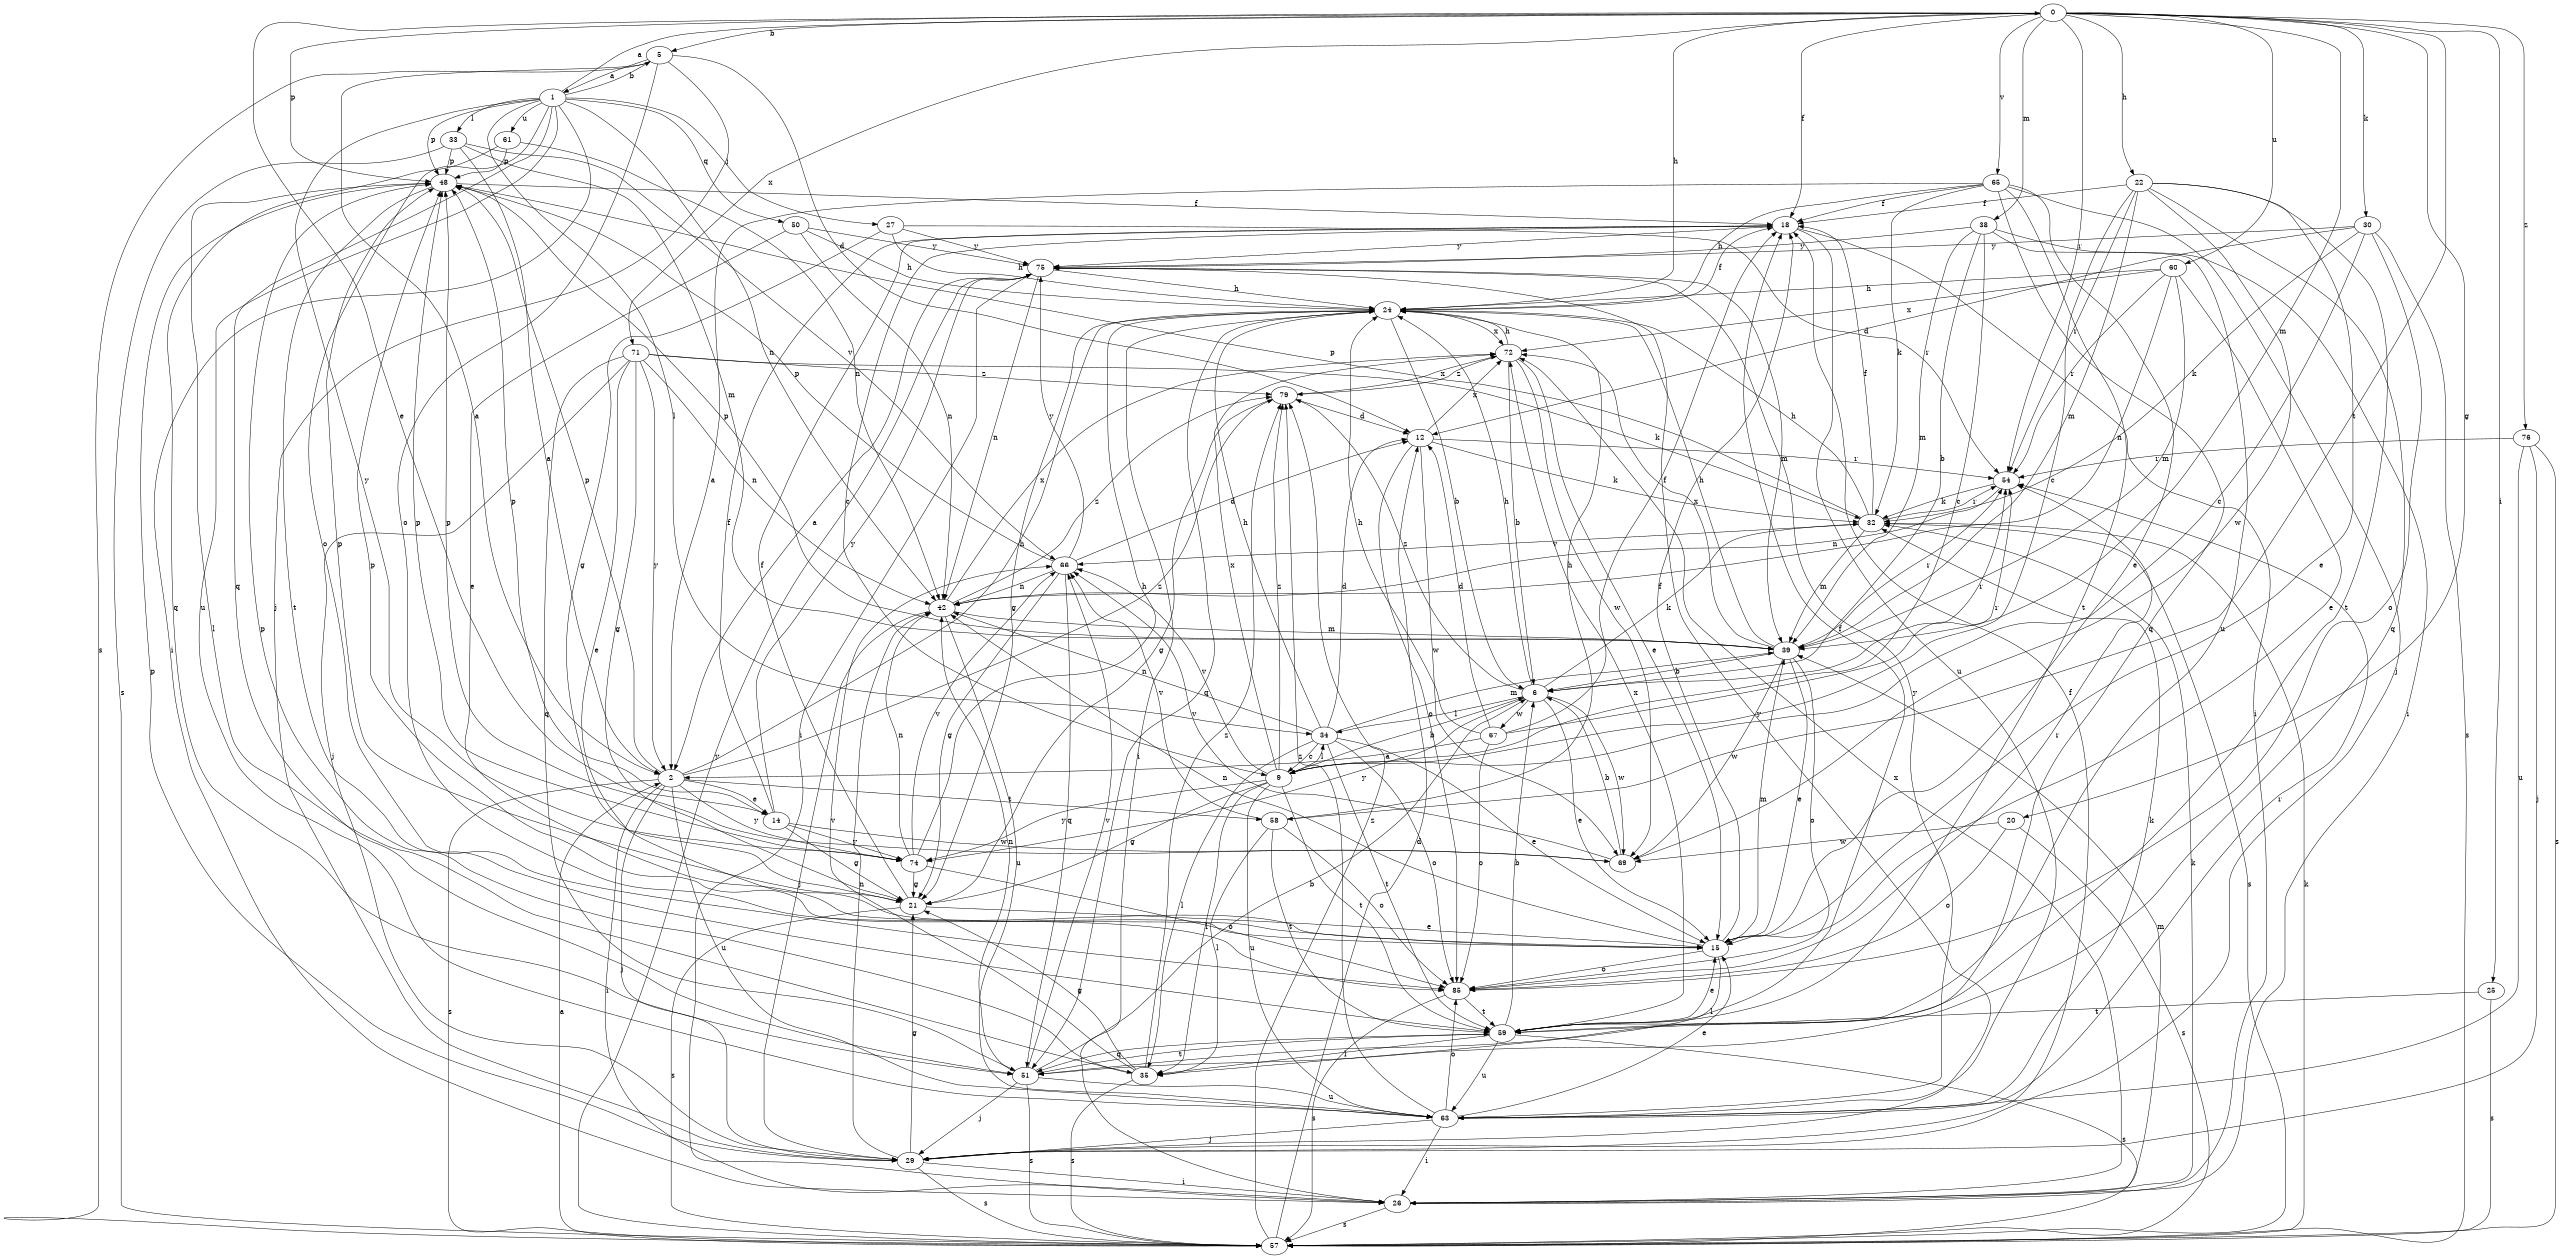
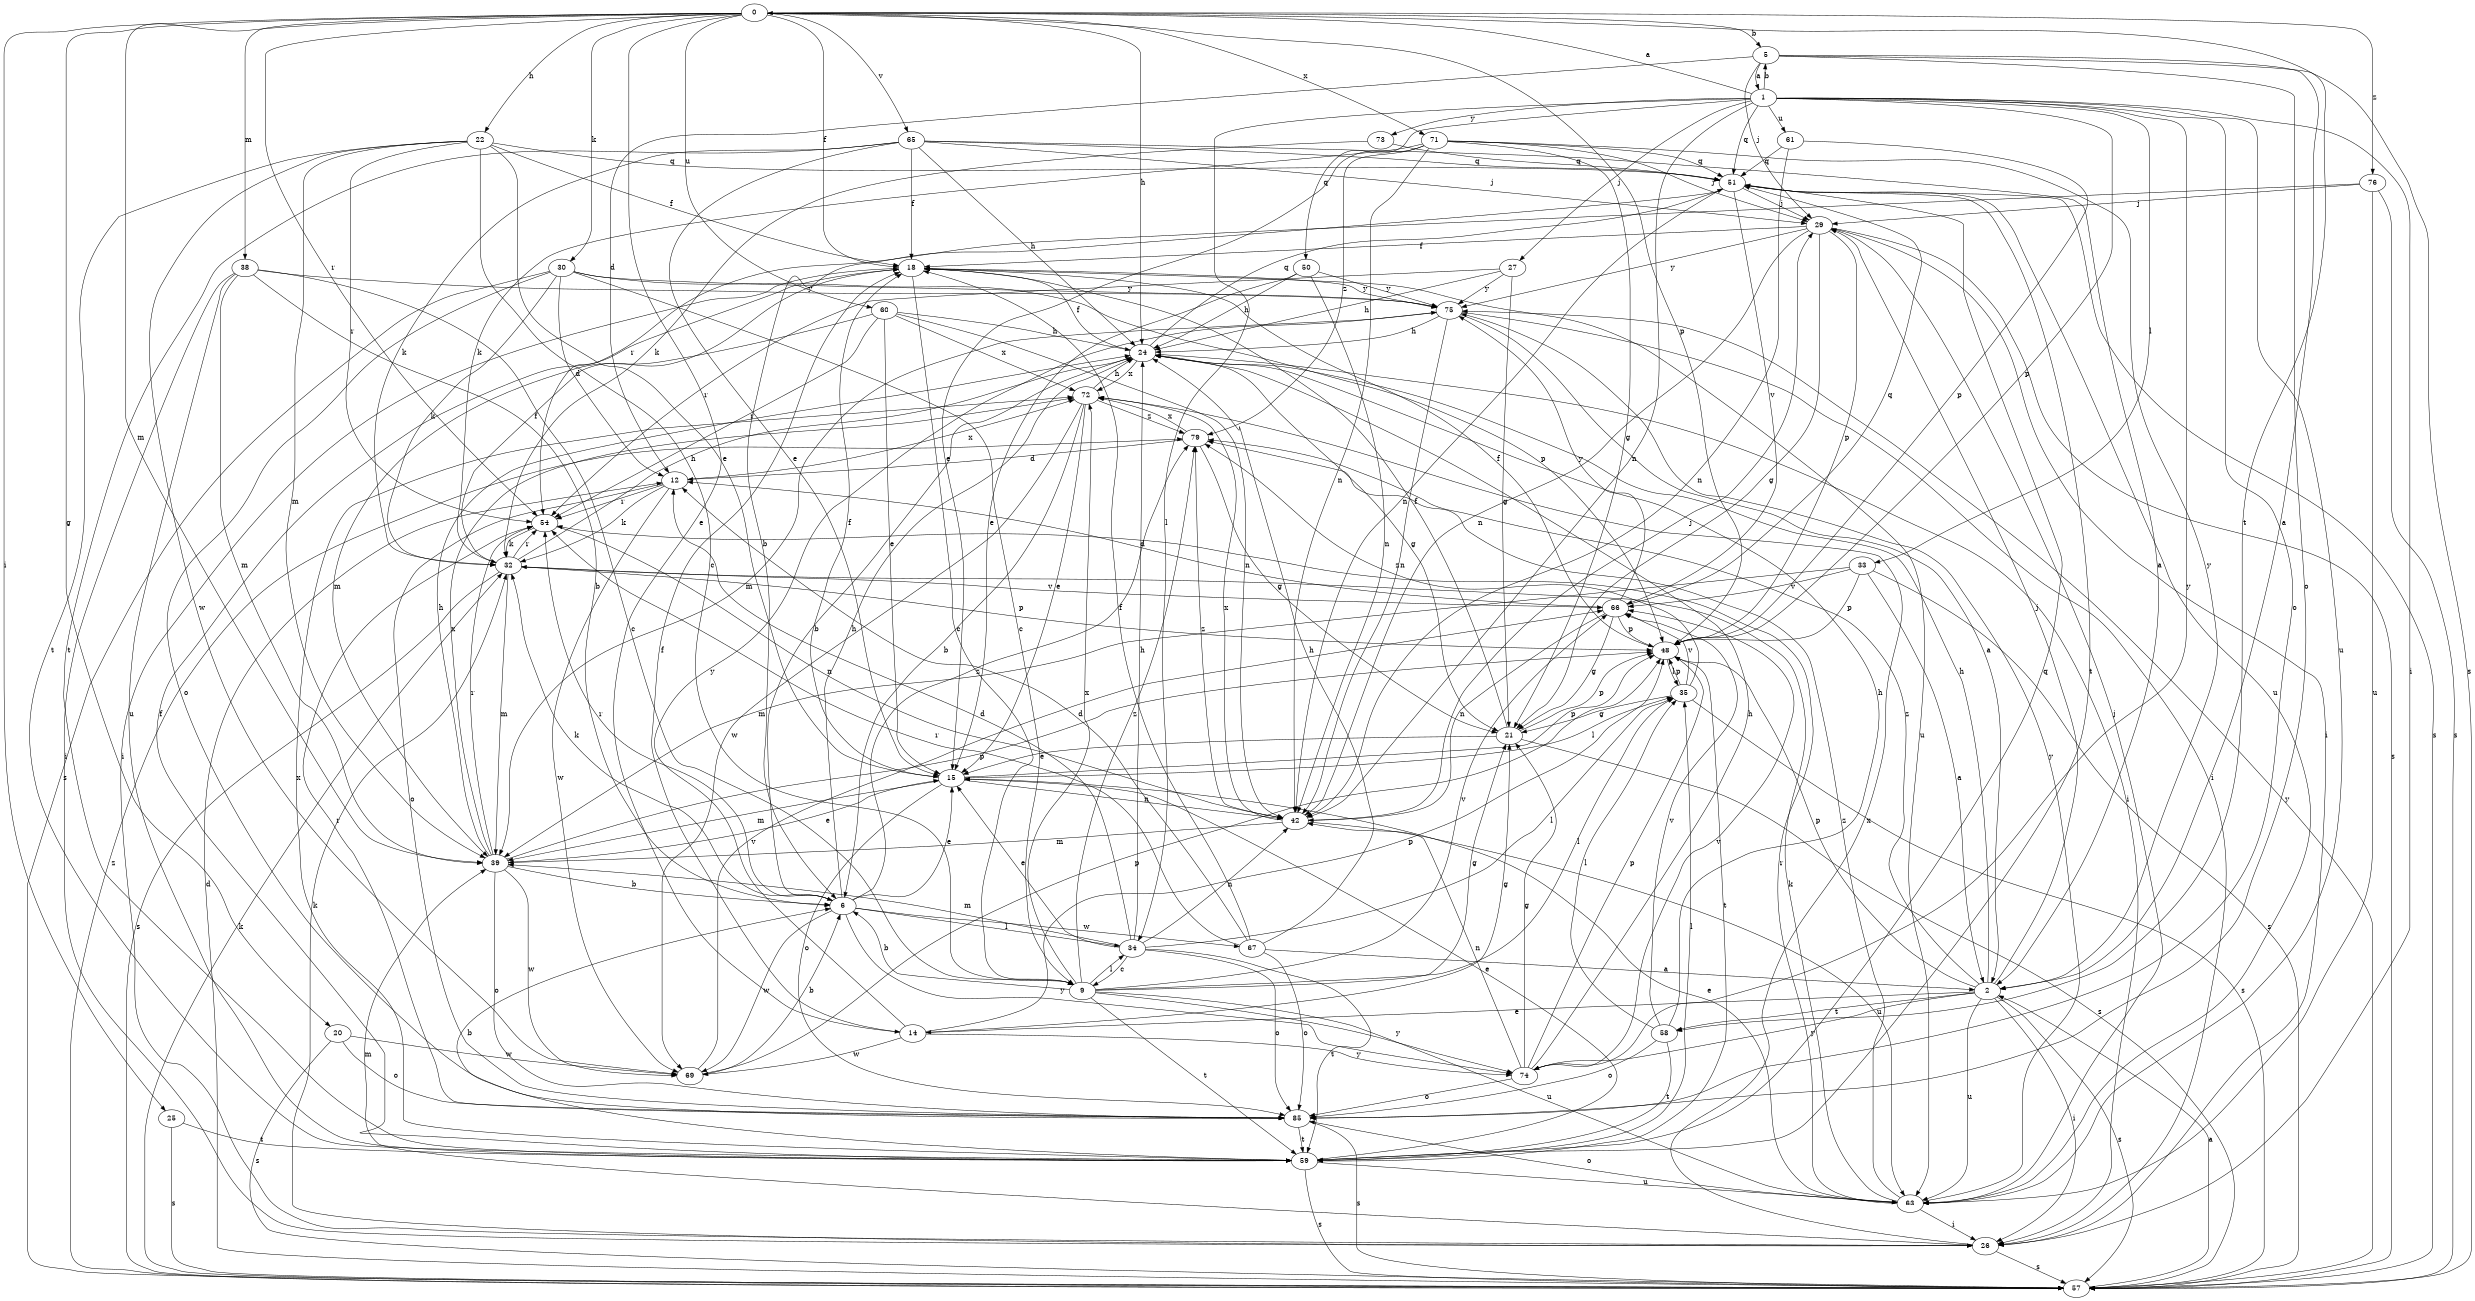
node "73": added
edge "30" -> "48": added, label "p"
